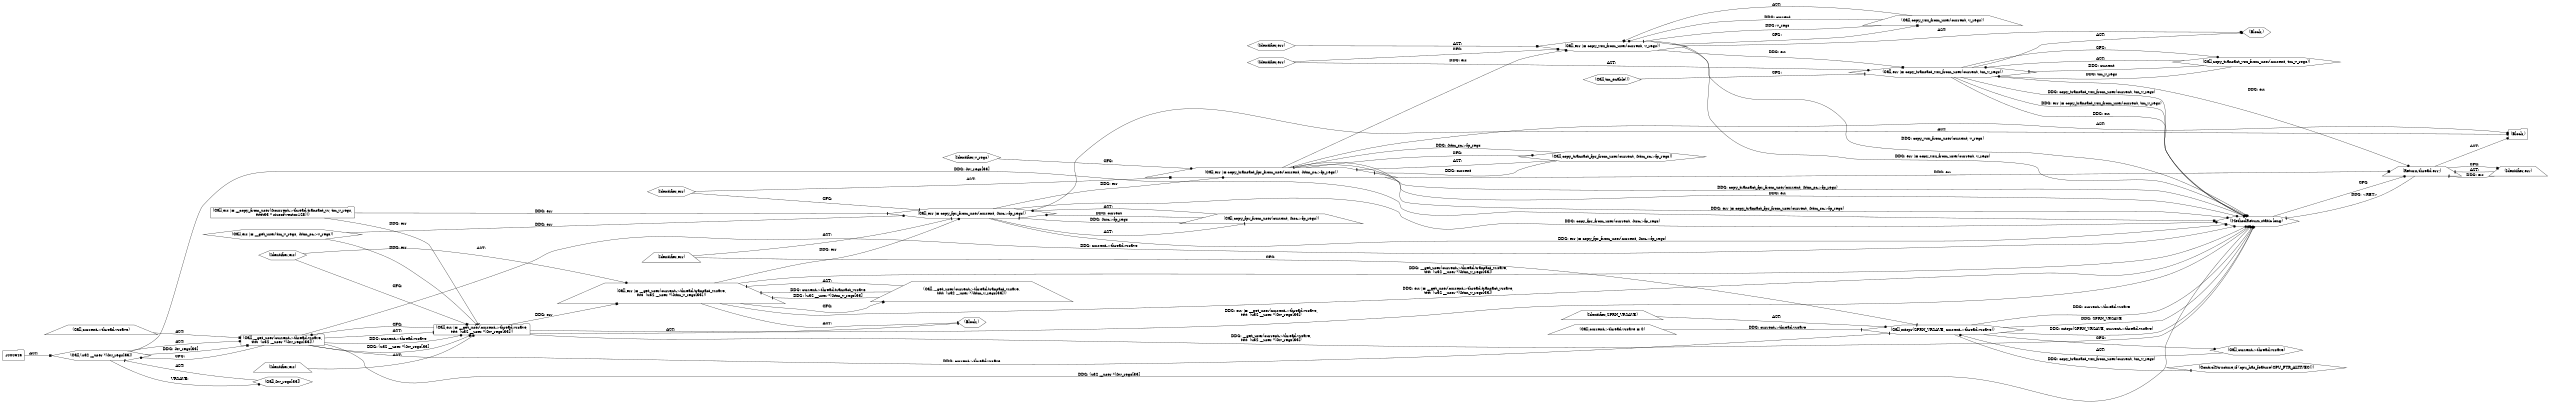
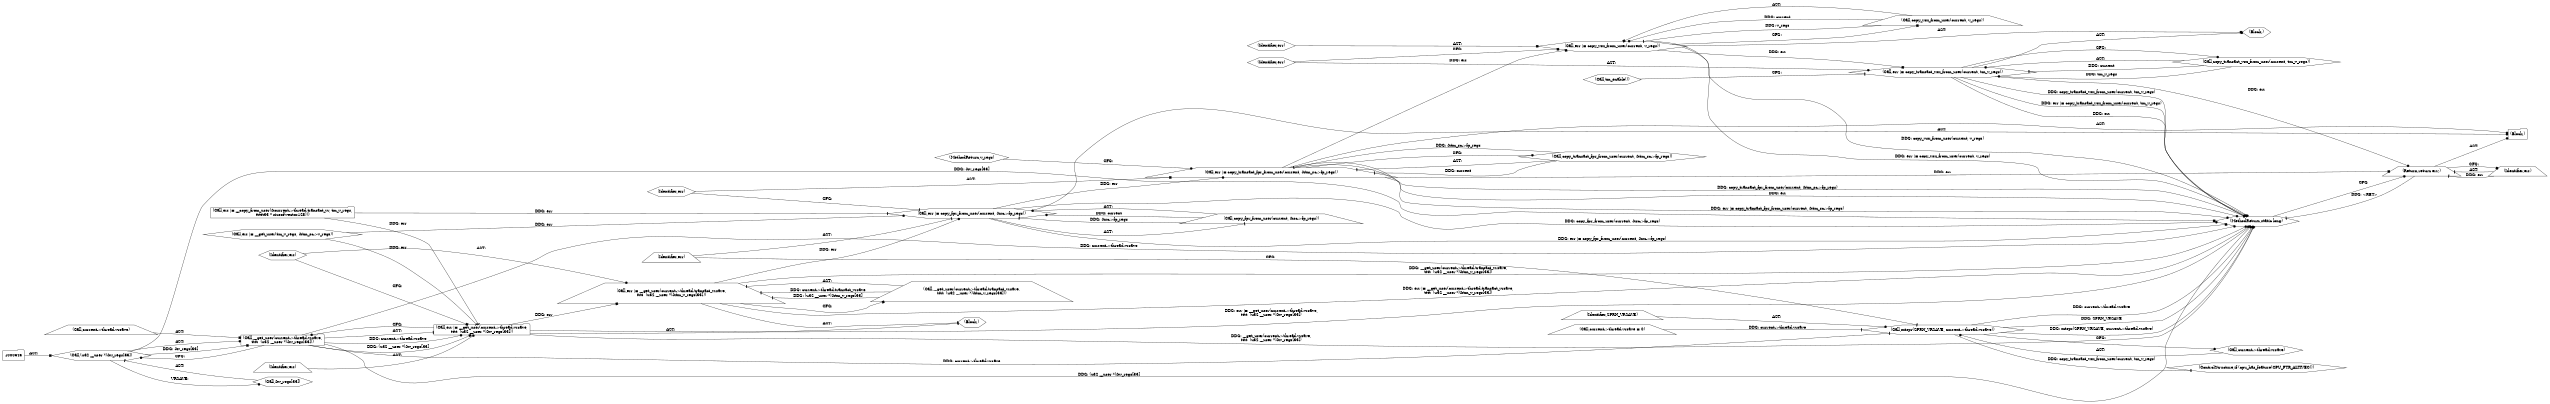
node "(Identifier,v_regs)": label "(Identifier,v_regs)" -> "(MethodReturn,v_regs)"
node "(Return,thread err;)": label "(Return,thread err;)" -> "(Return,return err;)"
